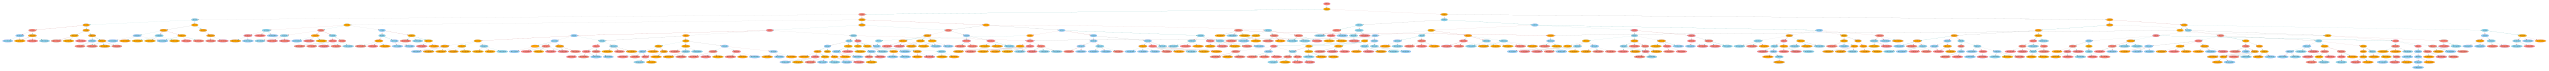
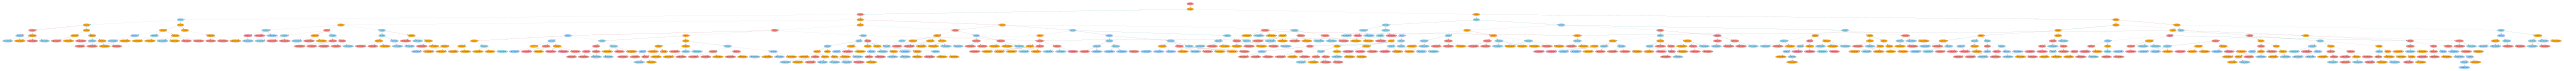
node "14 3 2 n:11": fillcolor salmon -> skyblue
node "26 7 3 h:(21,3)": added
